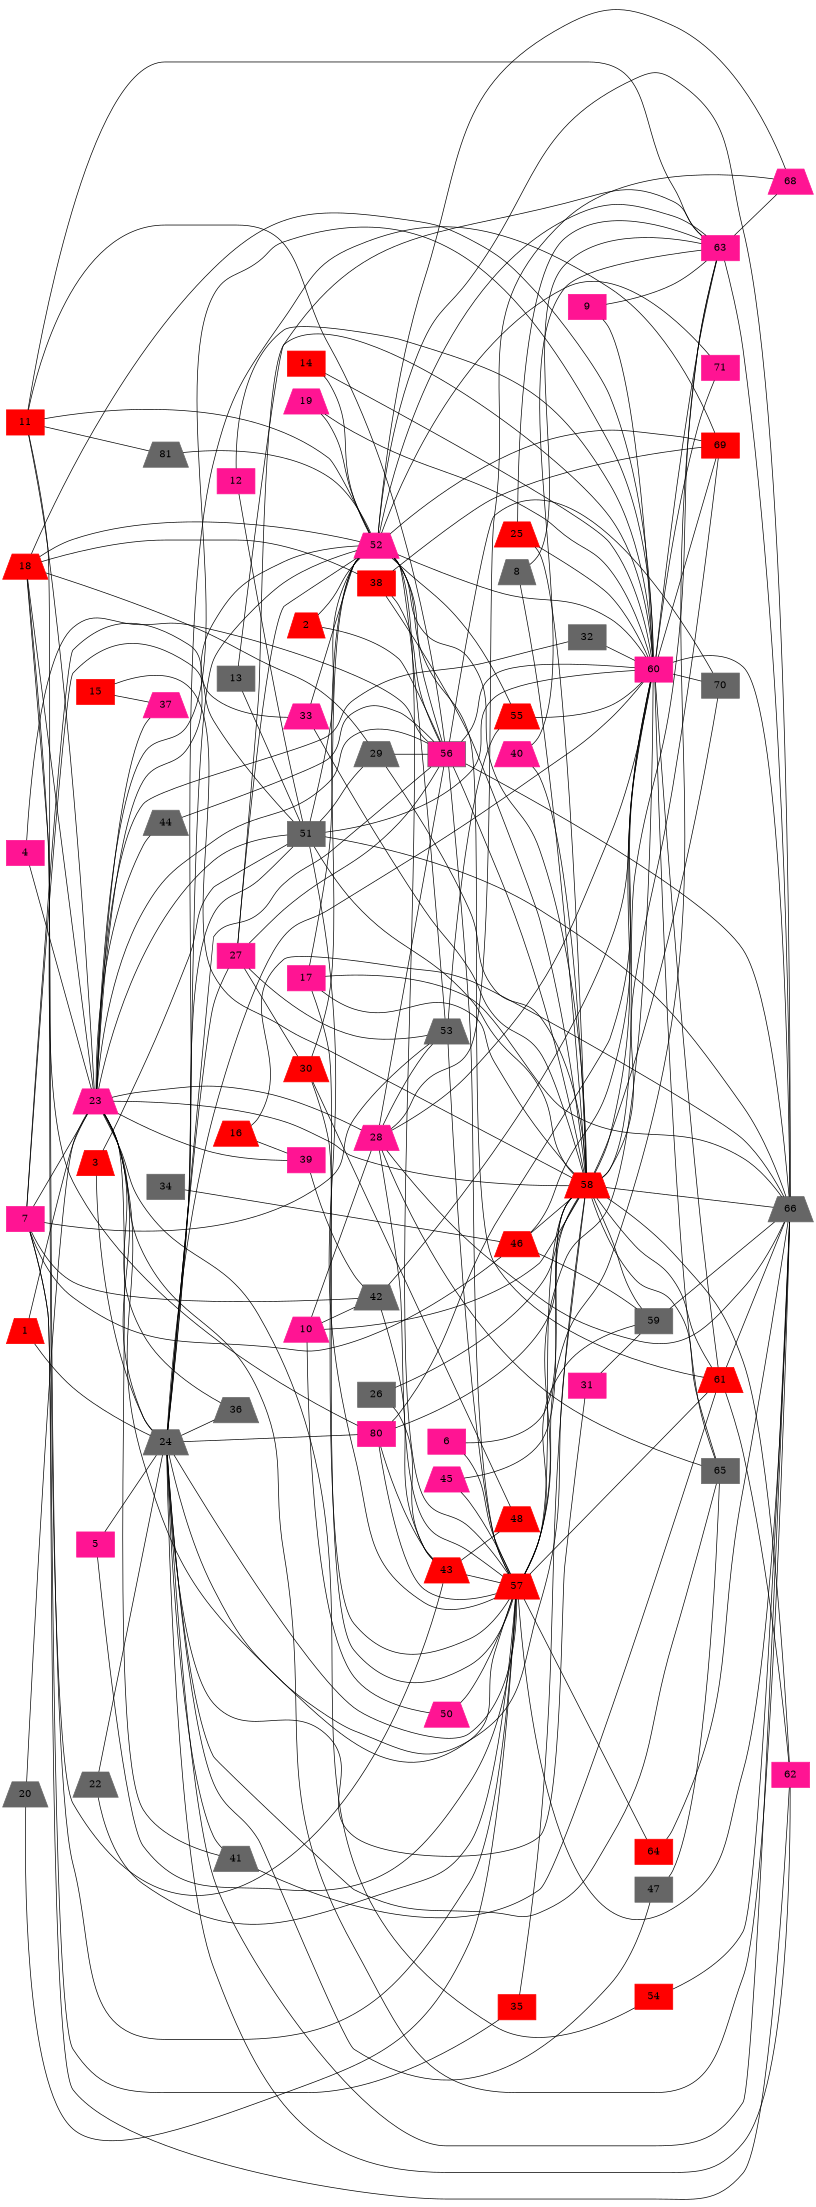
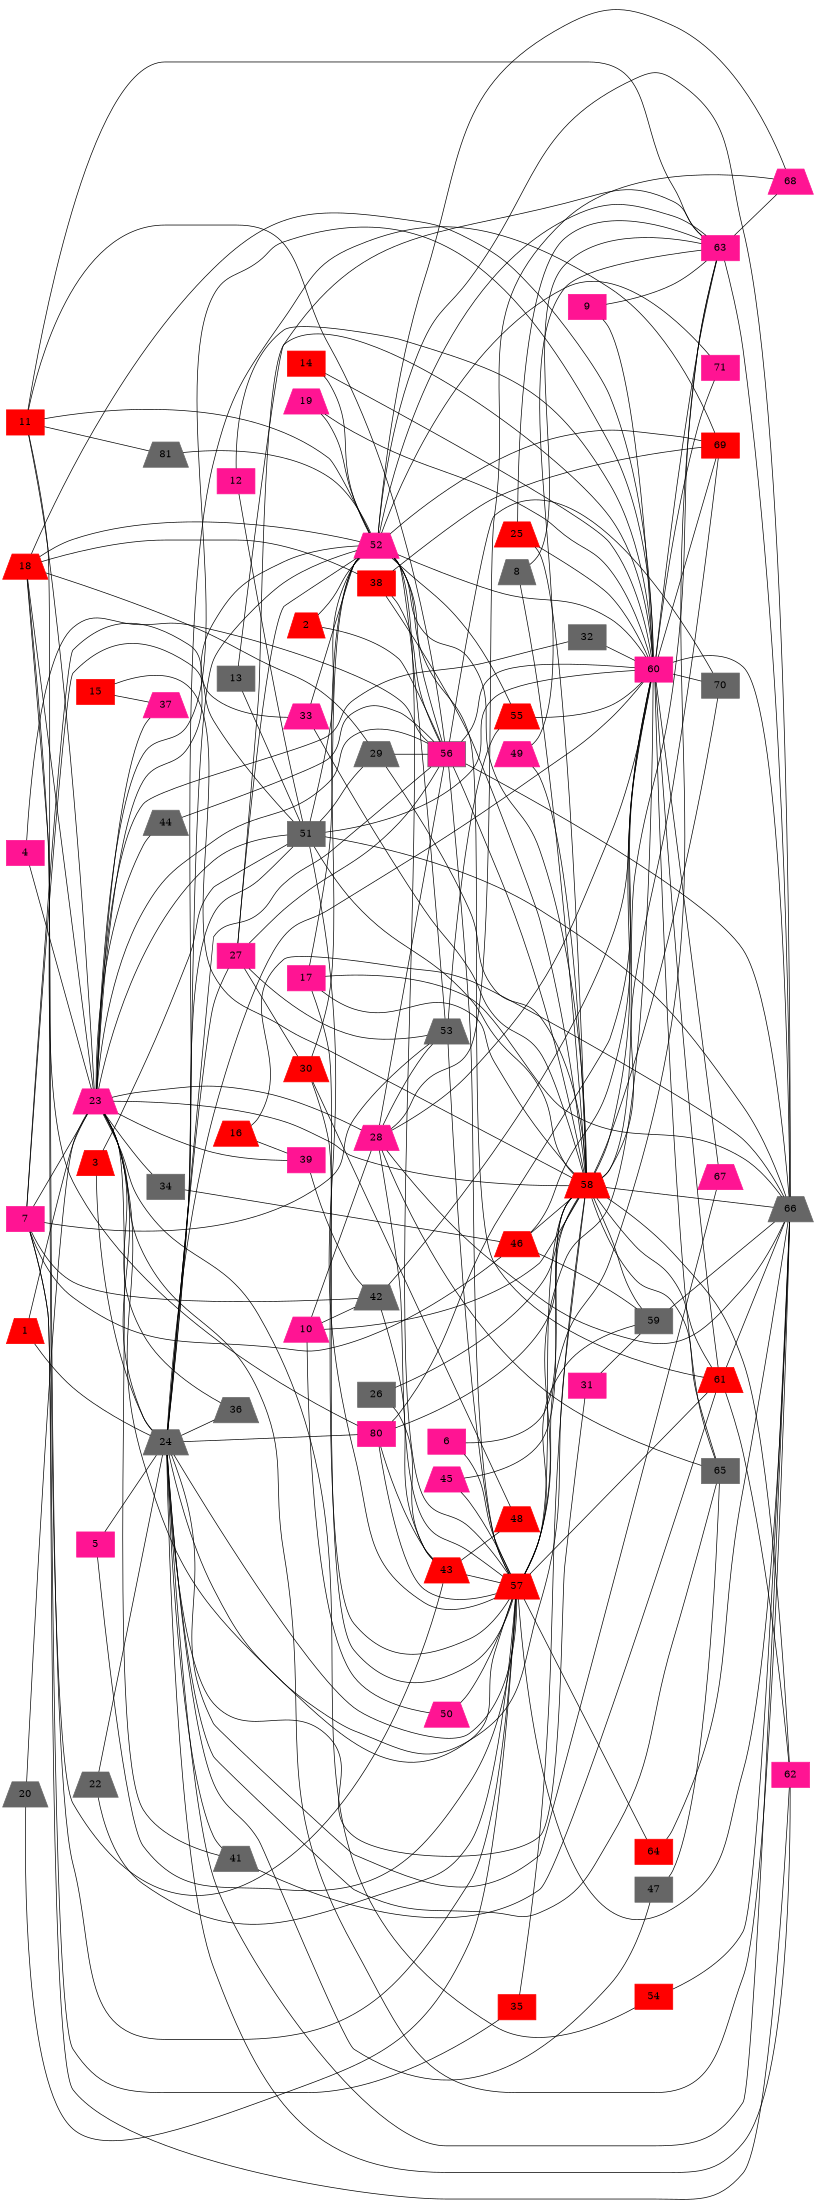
node "40": label "40" -> "49"
edge "23" -- "34": added
node "67": added
